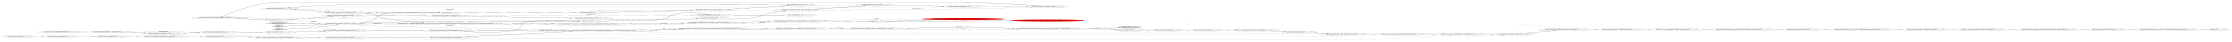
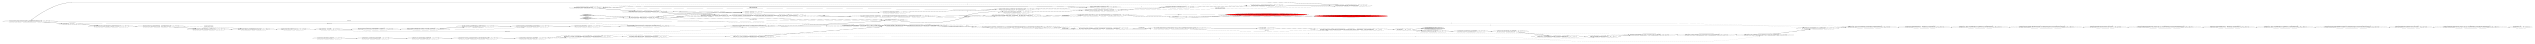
node "testRestoreWithReshardedStream['0', '0', '1']": removed
node "Shard newSplitShard2 = new Shard()@@@18@@@['0', '0', '1']": added
